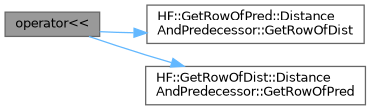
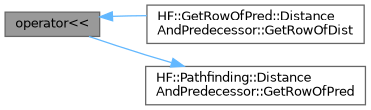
edge "operator<<" -> "HF::GetRowOfPred::Distance AndPredecessor::GetRowOfDist": reversed
node "HF::GetRowOfDist::Distance AndPredecessor::GetRowOfPred": label "HF::GetRowOfDist::Distance AndPredecessor::GetRowOfPred" -> "HF::Pathfinding::Distance AndPredecessor::GetRowOfPred"
